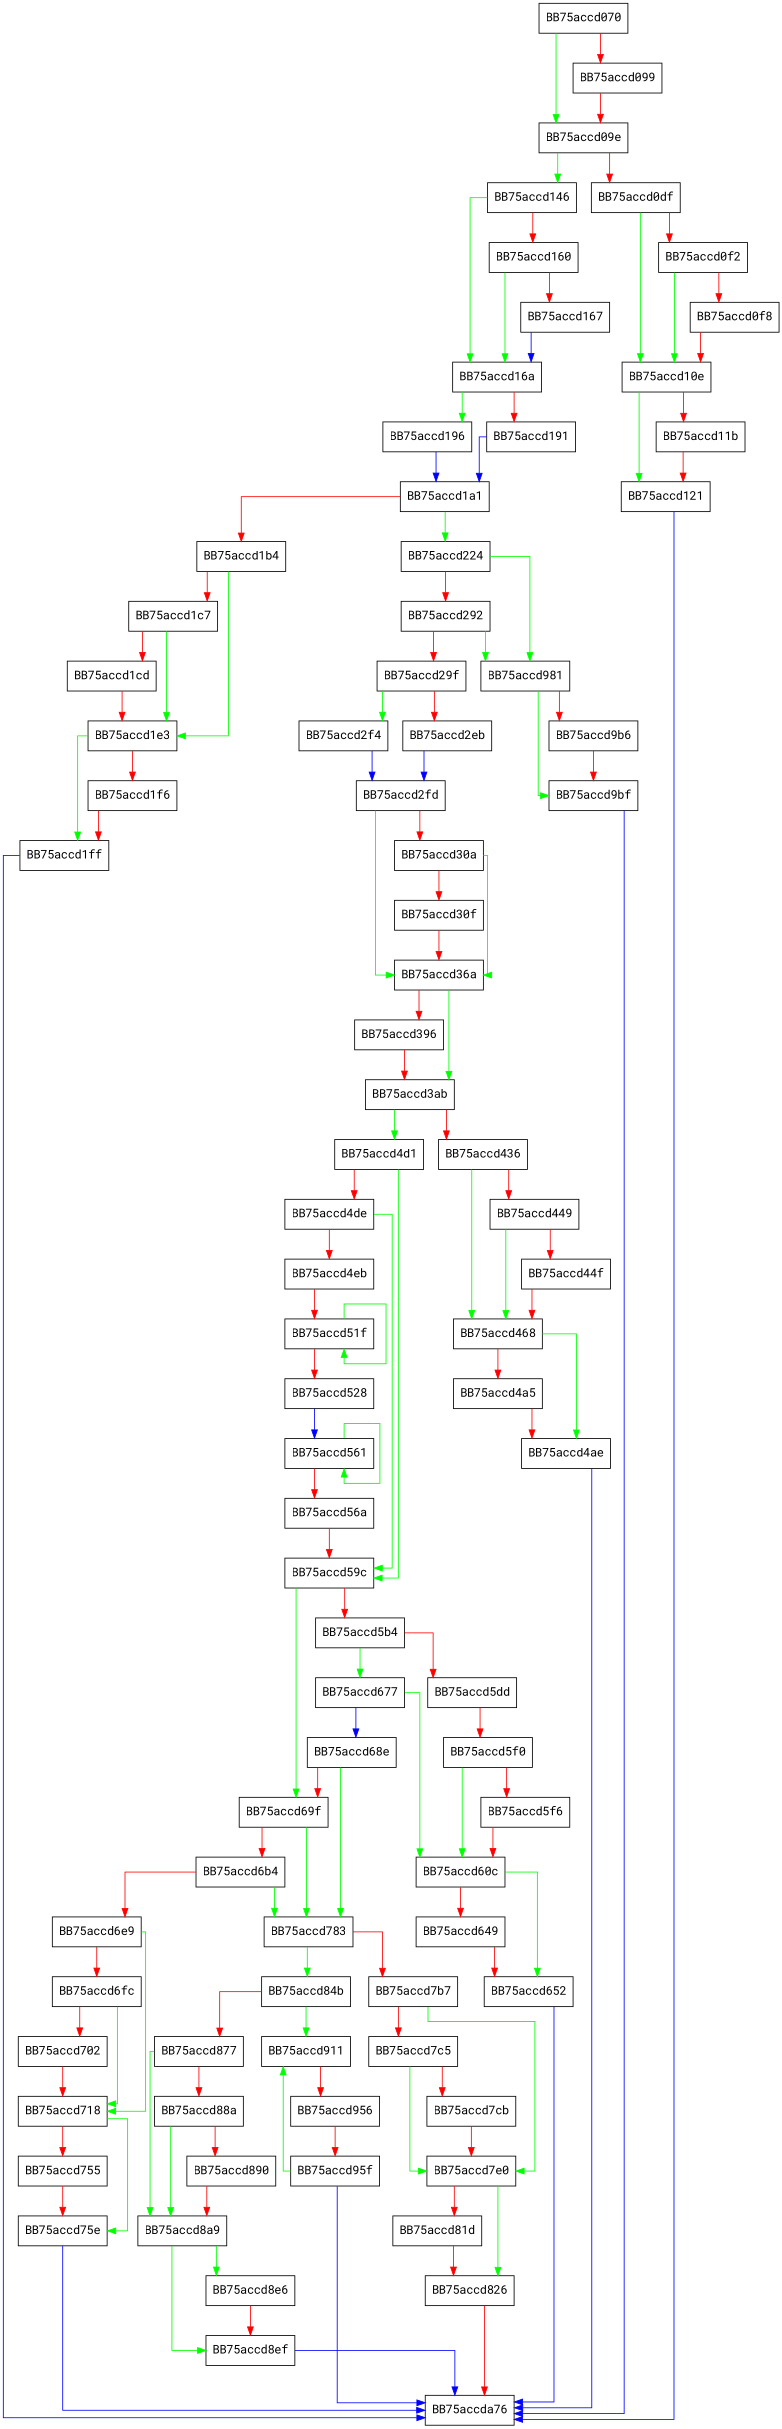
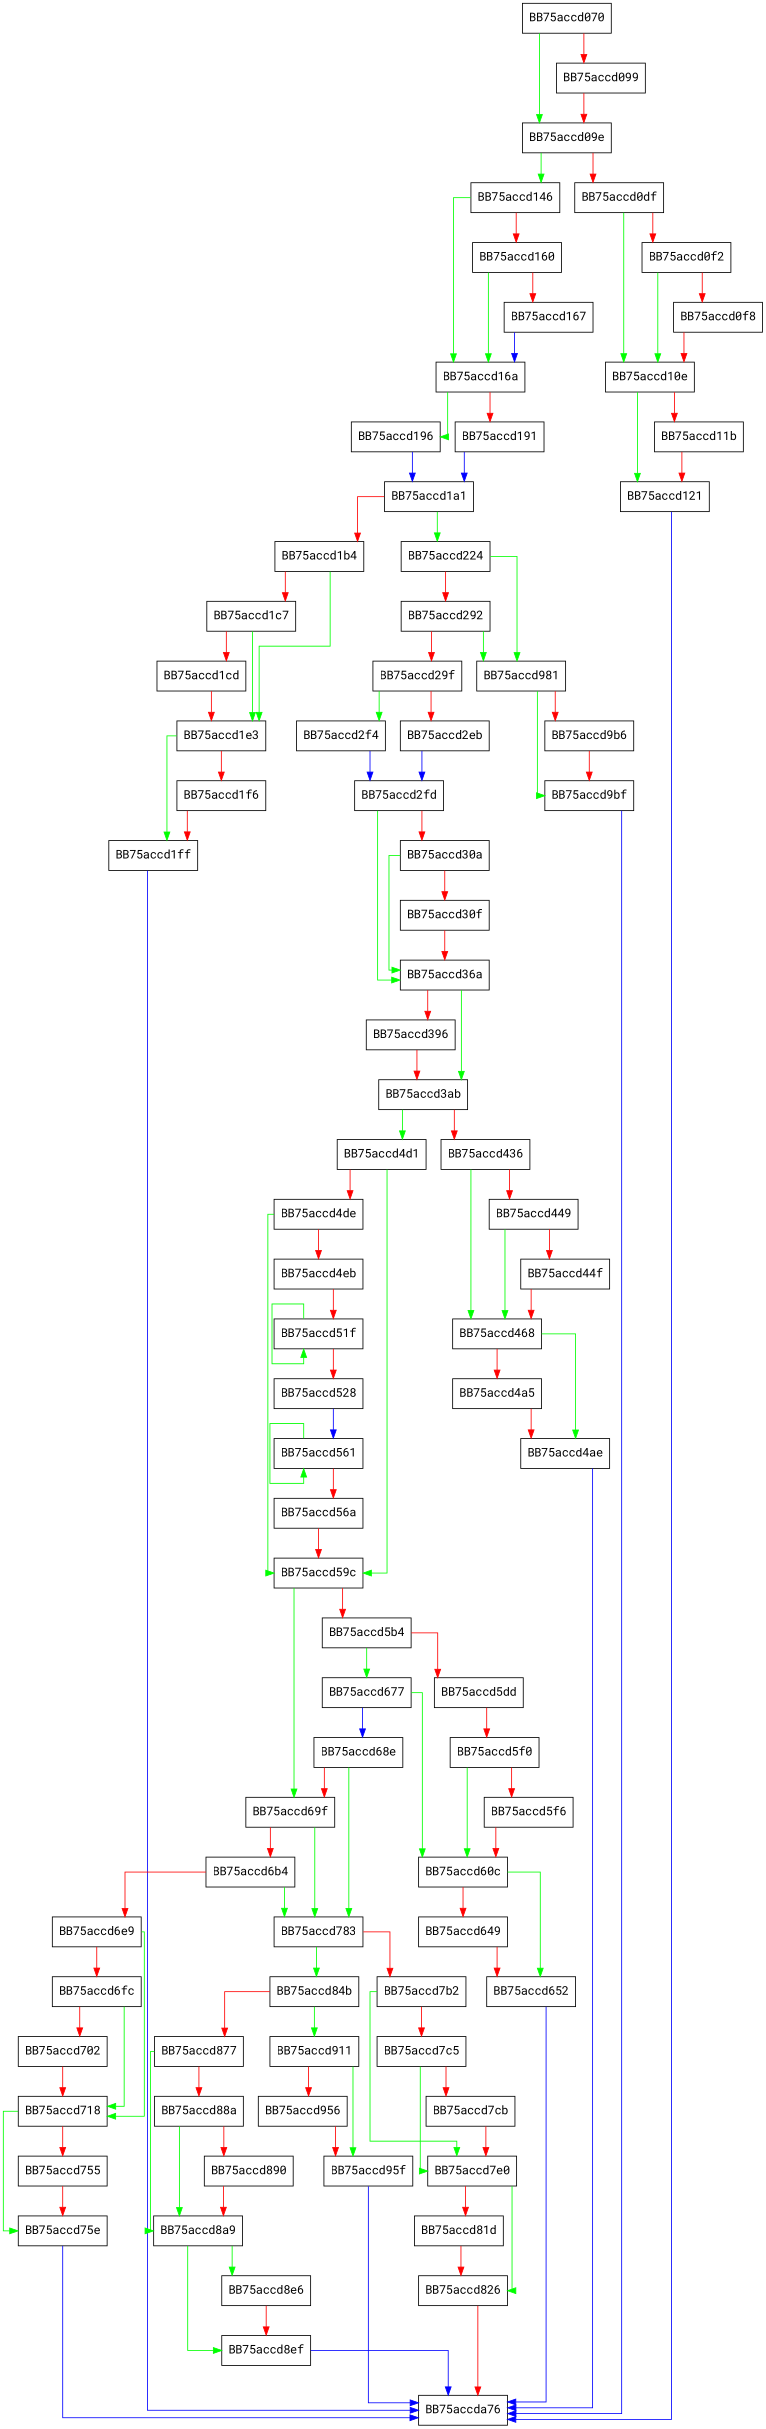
node "BB75accd7b7": label "BB75accd7b7" -> "BB75accd7b2"
edge "BB75accd95f" -> "BB75accd911": reversed
